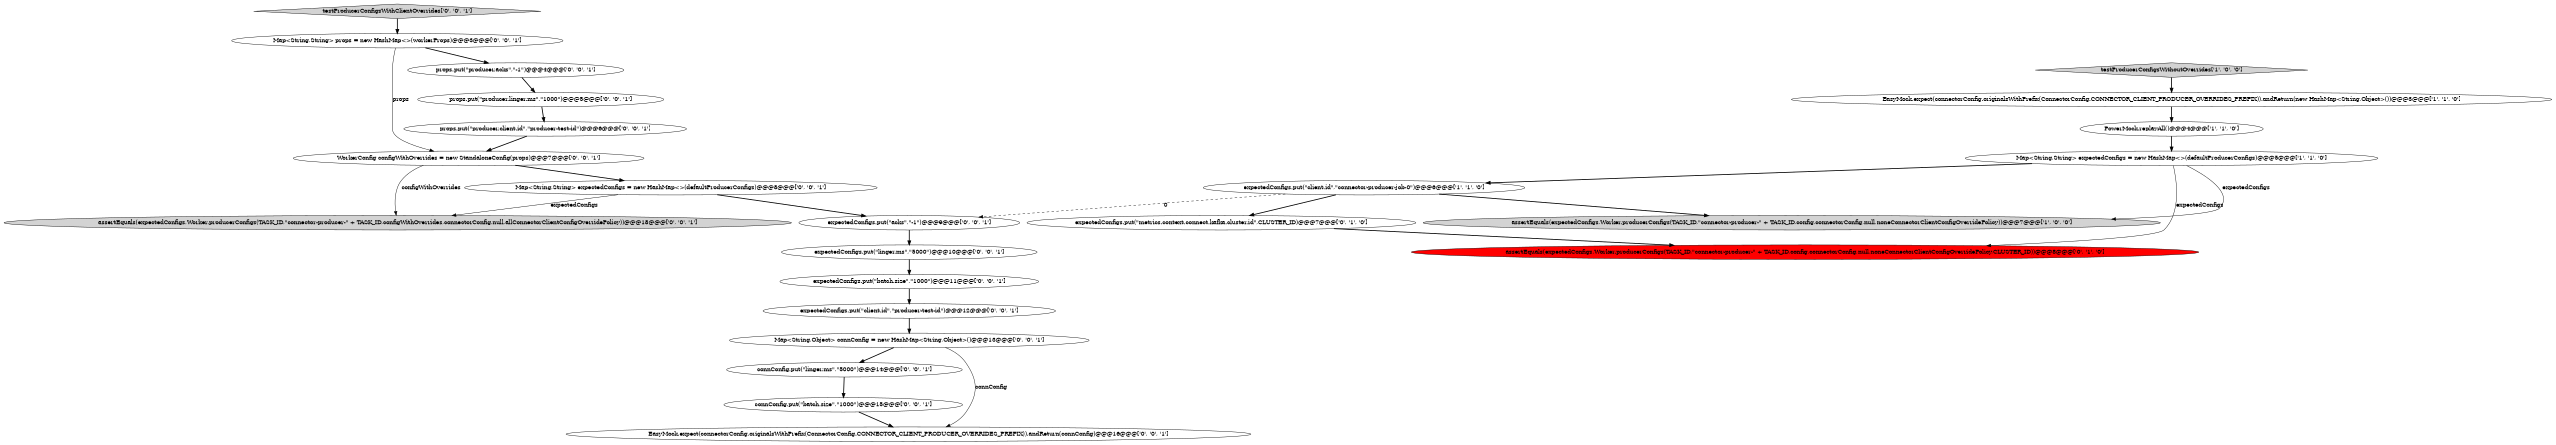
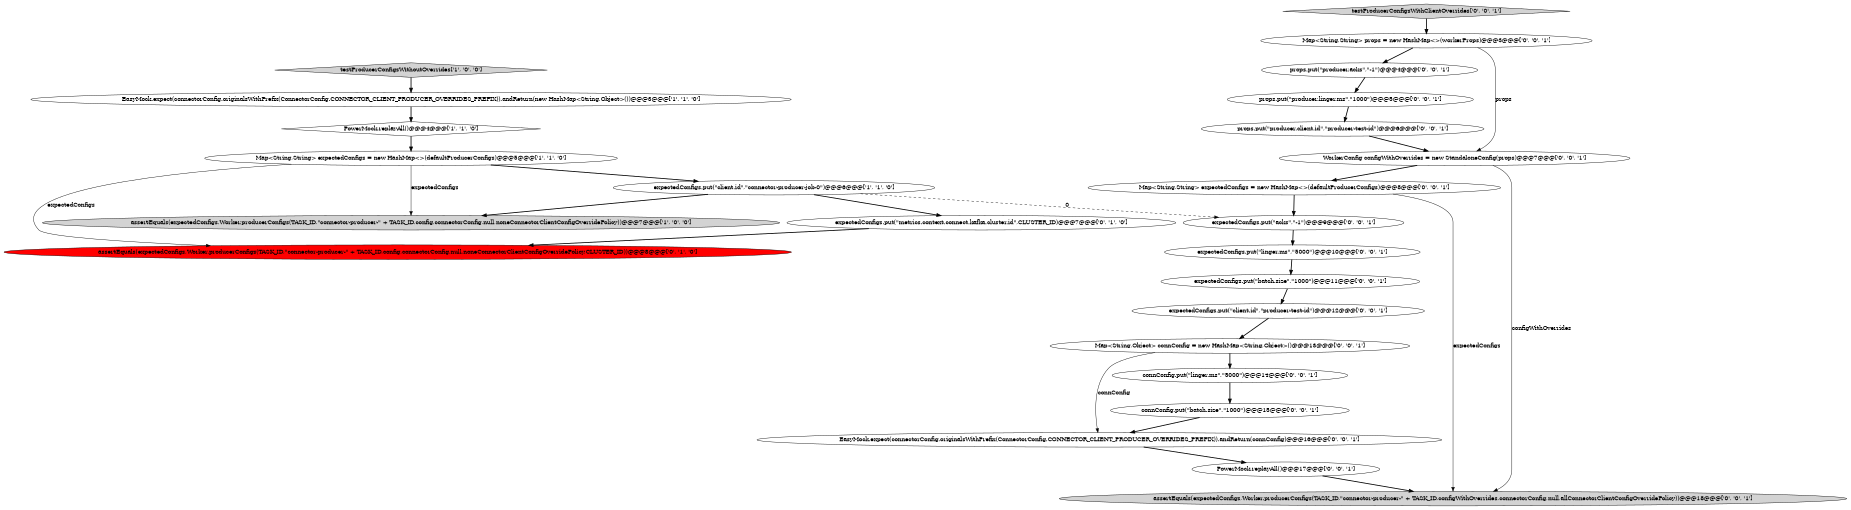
node "PowerMock.replayAll()@@@4@@@['1', '1', '0']": shape ellipse -> diamond
node "PowerMock.replayAll()@@@17@@@['0', '0', '1']": added
